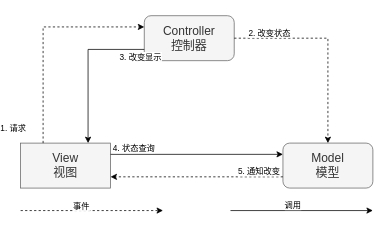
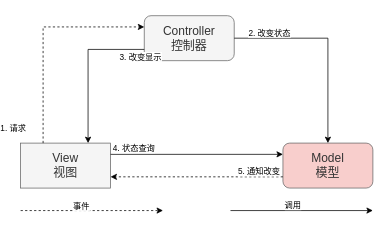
edge "Controller 控制器" -> "Model 模型": style dashed -> solid
node "Model 模型": fillcolor #f5f5f5 -> #f8cecc
